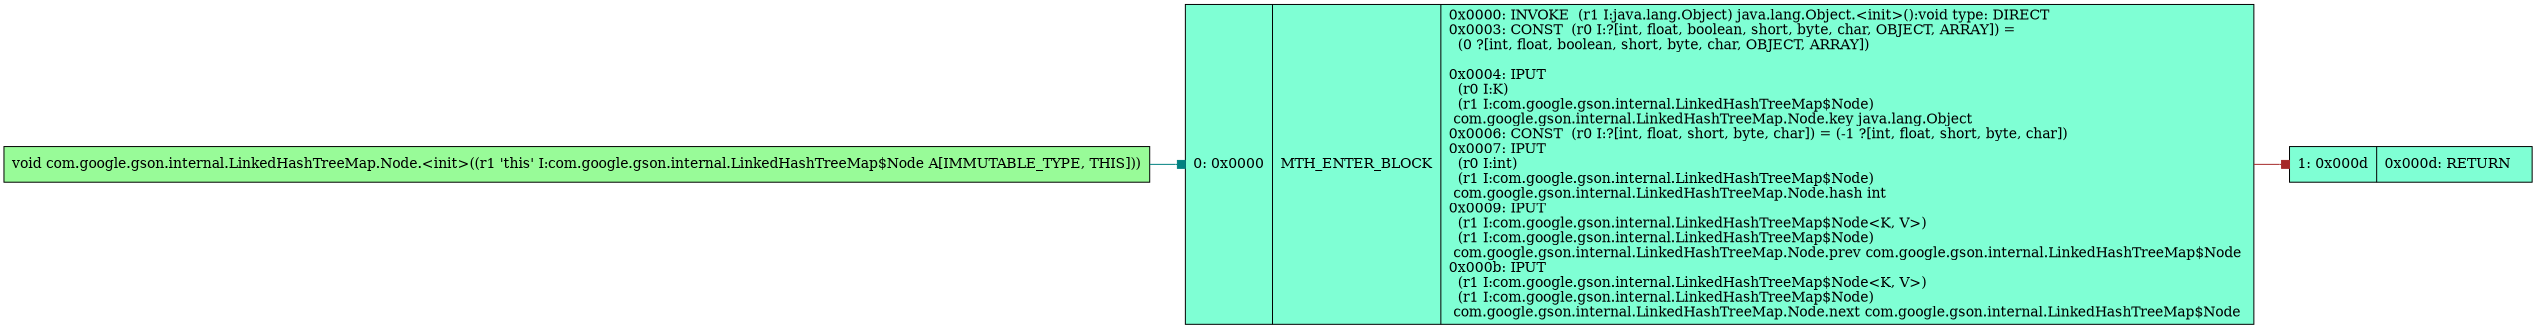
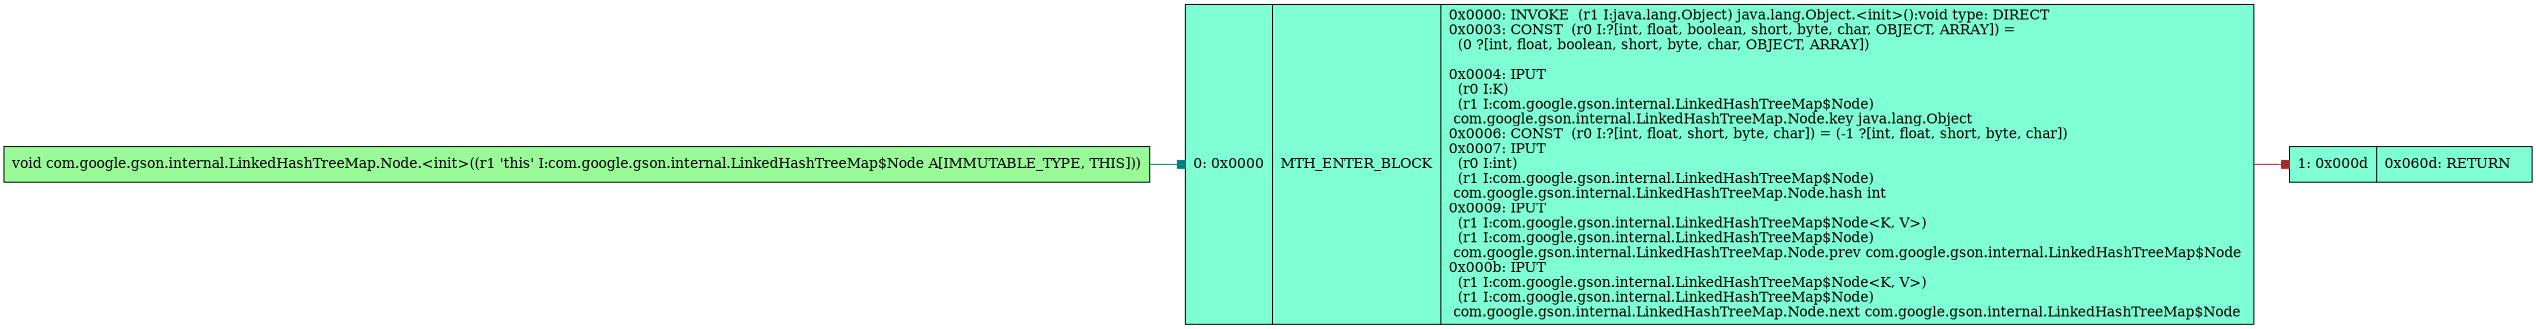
node "1: 0x000d": text "0x000d: RETURN" -> "0x060d: RETURN"
